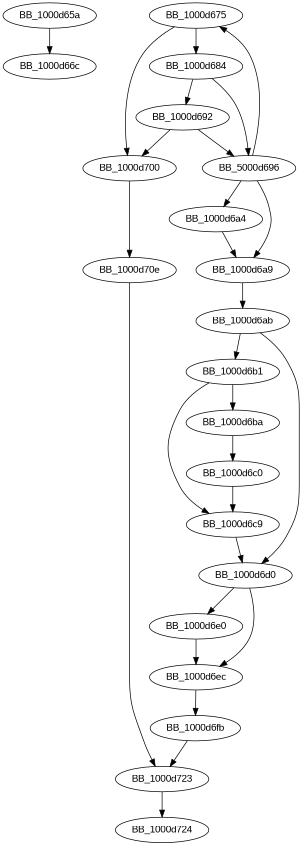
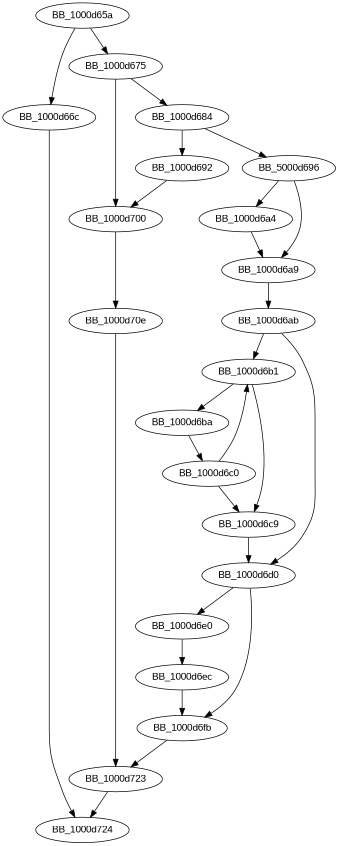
edge "BB_5000d696" -> "BB_1000d675": now "BB_1000d65a" -> "BB_1000d675"
edge "BB_1000d692" -> "BB_5000d696": removed
edge "BB_1000d6c0" -> "BB_1000d6b1": added
edge "BB_1000d66c" -> "BB_1000d724": added
edge "BB_1000d6d0" -> "BB_1000d6ec": now "BB_1000d6d0" -> "BB_1000d6fb"
